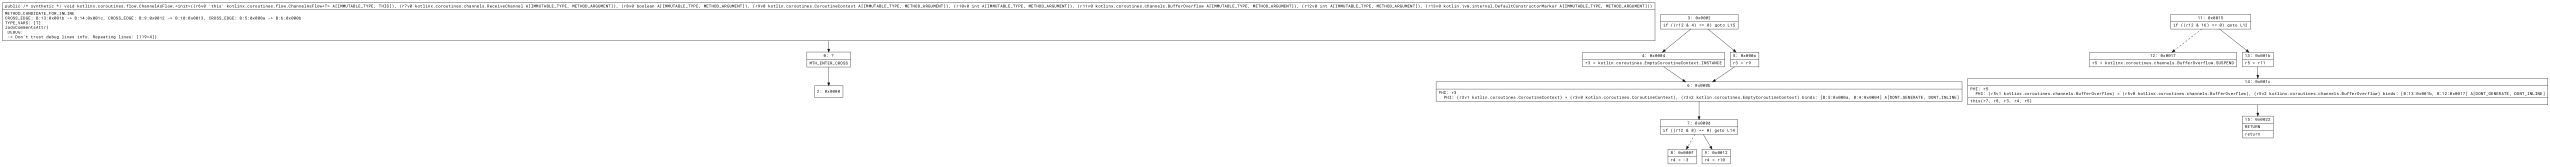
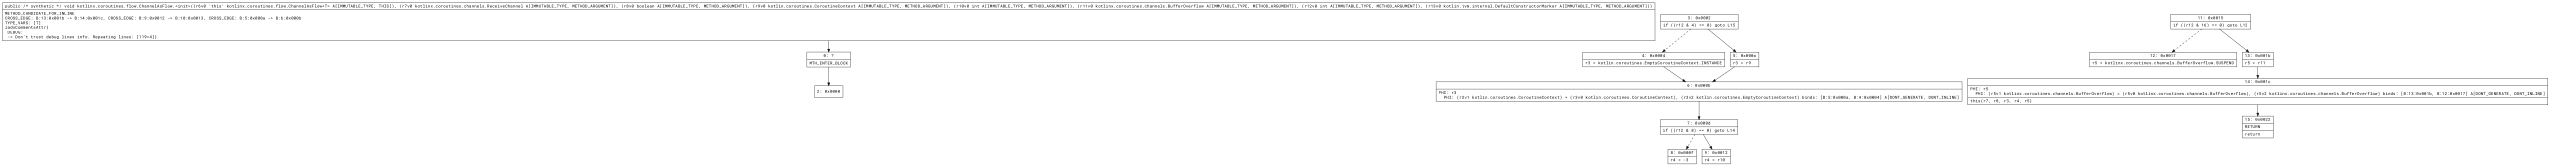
edge "3: 0x0002" -> "4: 0x0004": style solid -> dashed
node "0: ?": text "MTH_ENTER_CROSS" -> "MTH_ENTER_BLOCK"
